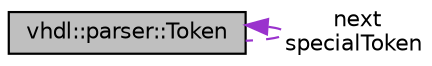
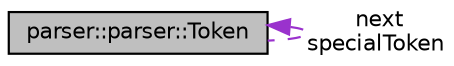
node "vhdl::parser::Token": label "vhdl::parser::Token" -> "parser::parser::Token"
